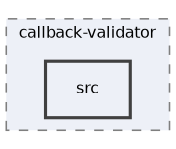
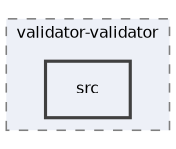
cluster "callback-validator": label "callback-validator" -> "validator-validator"
